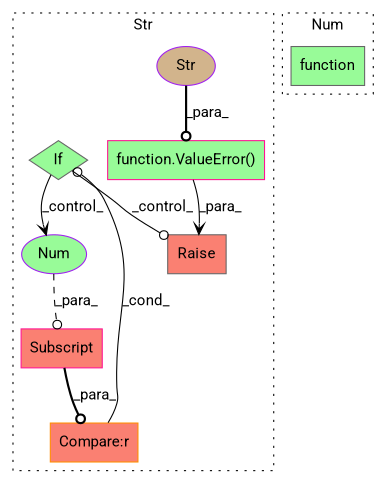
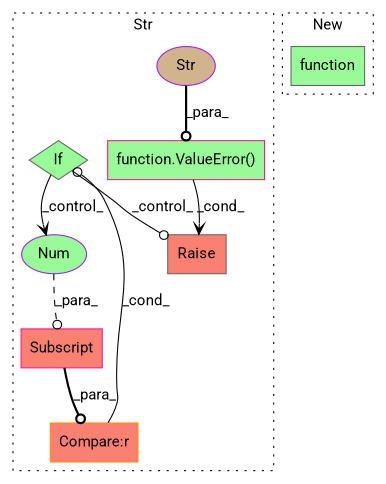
cluster "Num": label "Num" -> "New"
edge "function.ValueError()" -> "Raise": label "_para_" -> "_cond_"
